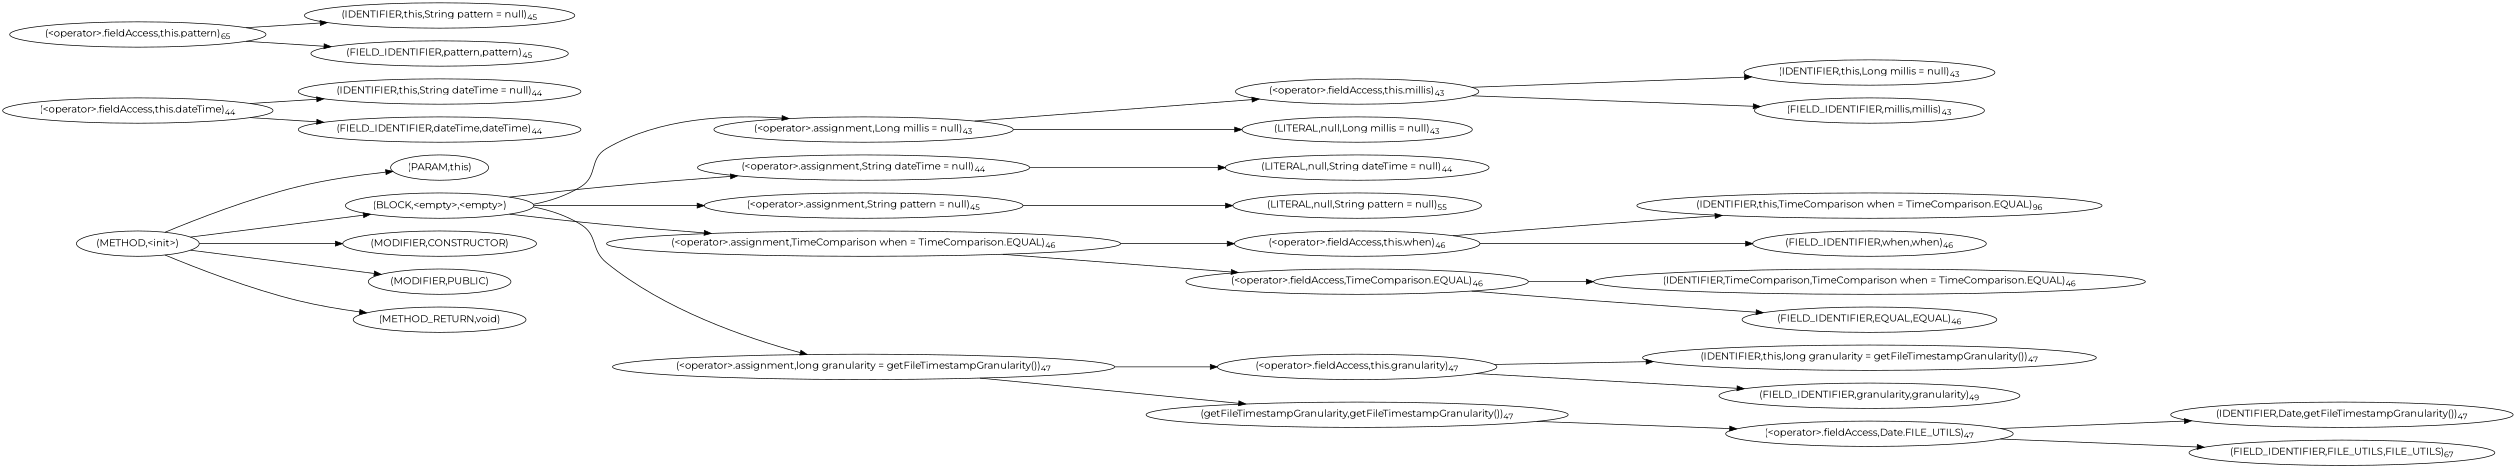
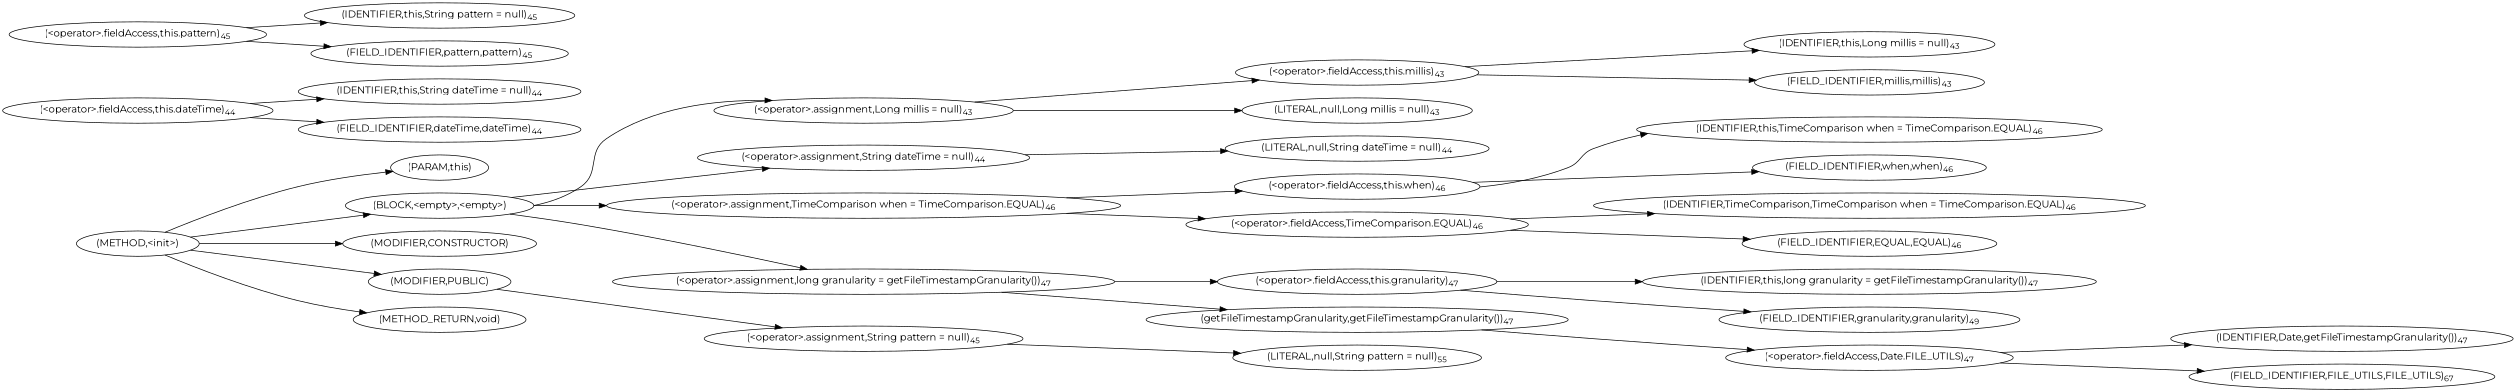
node "(<operator>.fieldAccess,this.pattern)": text "65" -> "45"
node "(IDENTIFIER,this,TimeComparison when = TimeComparison.EQUAL)": text "96" -> "46"
edge "(BLOCK,<empty>,<empty>)" -> "(<operator>.assignment,String pattern = null)": now "(MODIFIER,PUBLIC)" -> "(<operator>.assignment,String pattern = null)"
